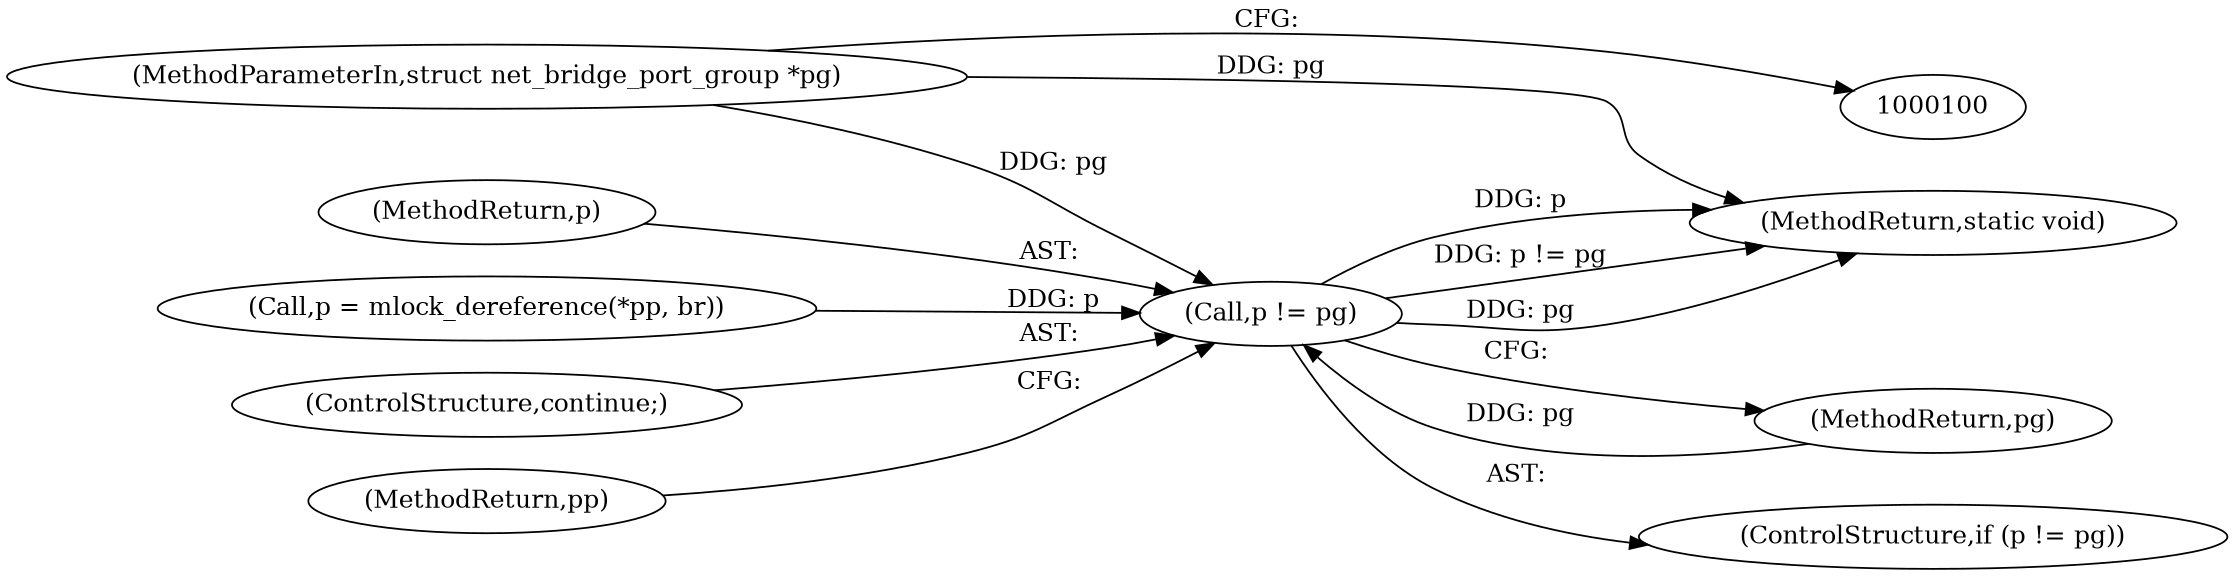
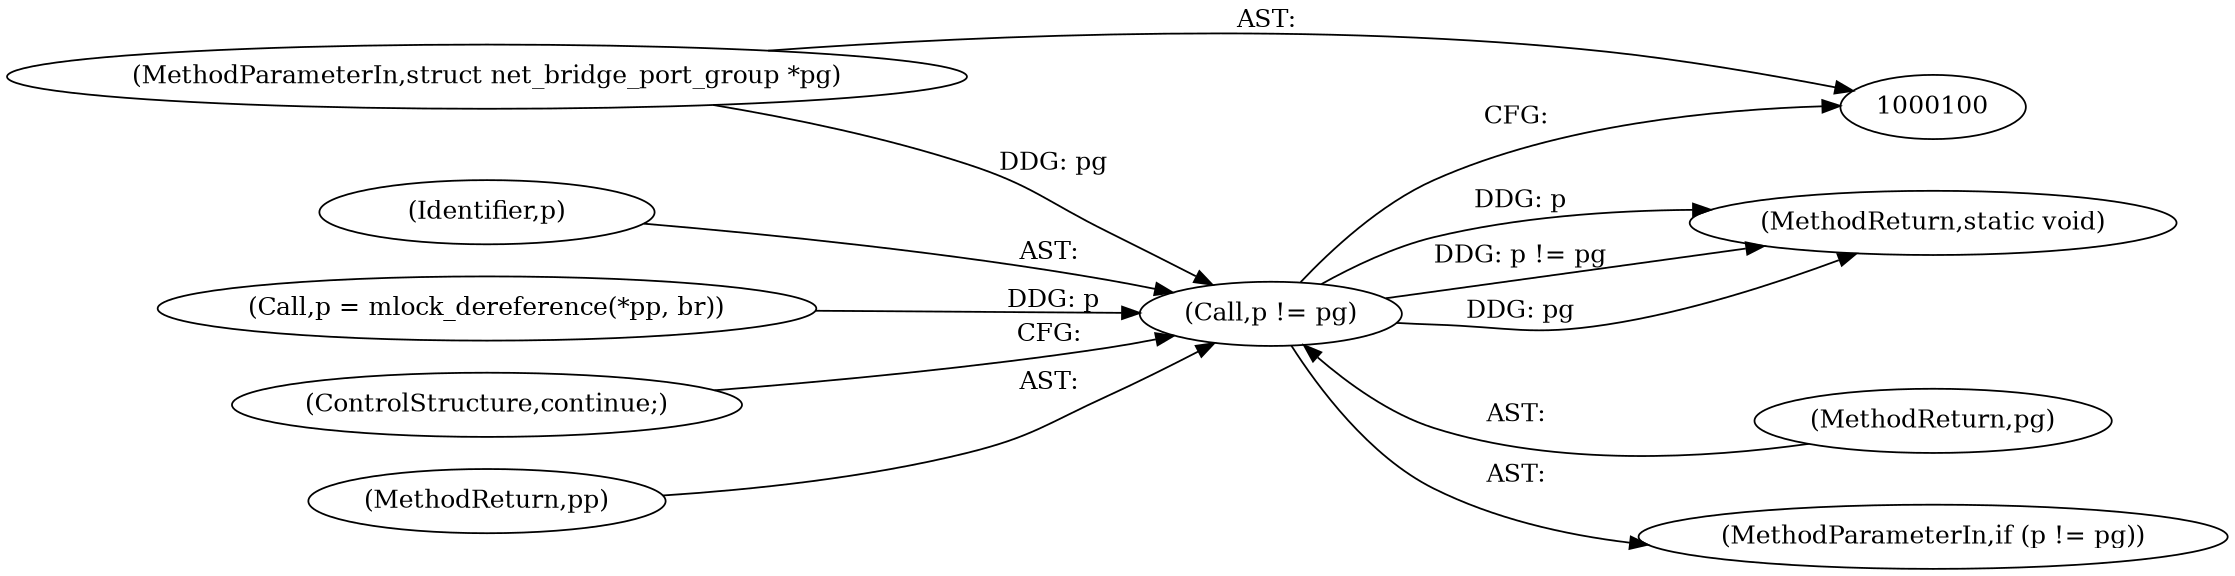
edge "(MethodParameterIn,struct net_bridge_port_group *pg)" -> "1000100": label "CFG: " -> "AST: "
edge "(MethodParameterIn,struct net_bridge_port_group *pg)" -> "(MethodReturn,static void)": removed, label "DDG: pg"
node "(MethodReturn,p)": label "(MethodReturn,p)" -> "(Identifier,p)"
edge "(ControlStructure,continue;)" -> "(Call,p != pg)": label "AST: " -> "CFG: "
edge "(MethodReturn,pp)" -> "(Call,p != pg)": label "CFG: " -> "AST: "
edge "(Call,p != pg)" -> "(MethodReturn,pg)": now "(Call,p != pg)" -> "1000100"
edge "(MethodReturn,pg)" -> "(Call,p != pg)": label "DDG: pg" -> "AST: "
node "(ControlStructure,if (p != pg))": label "(ControlStructure,if (p != pg))" -> "(MethodParameterIn,if (p != pg))"
